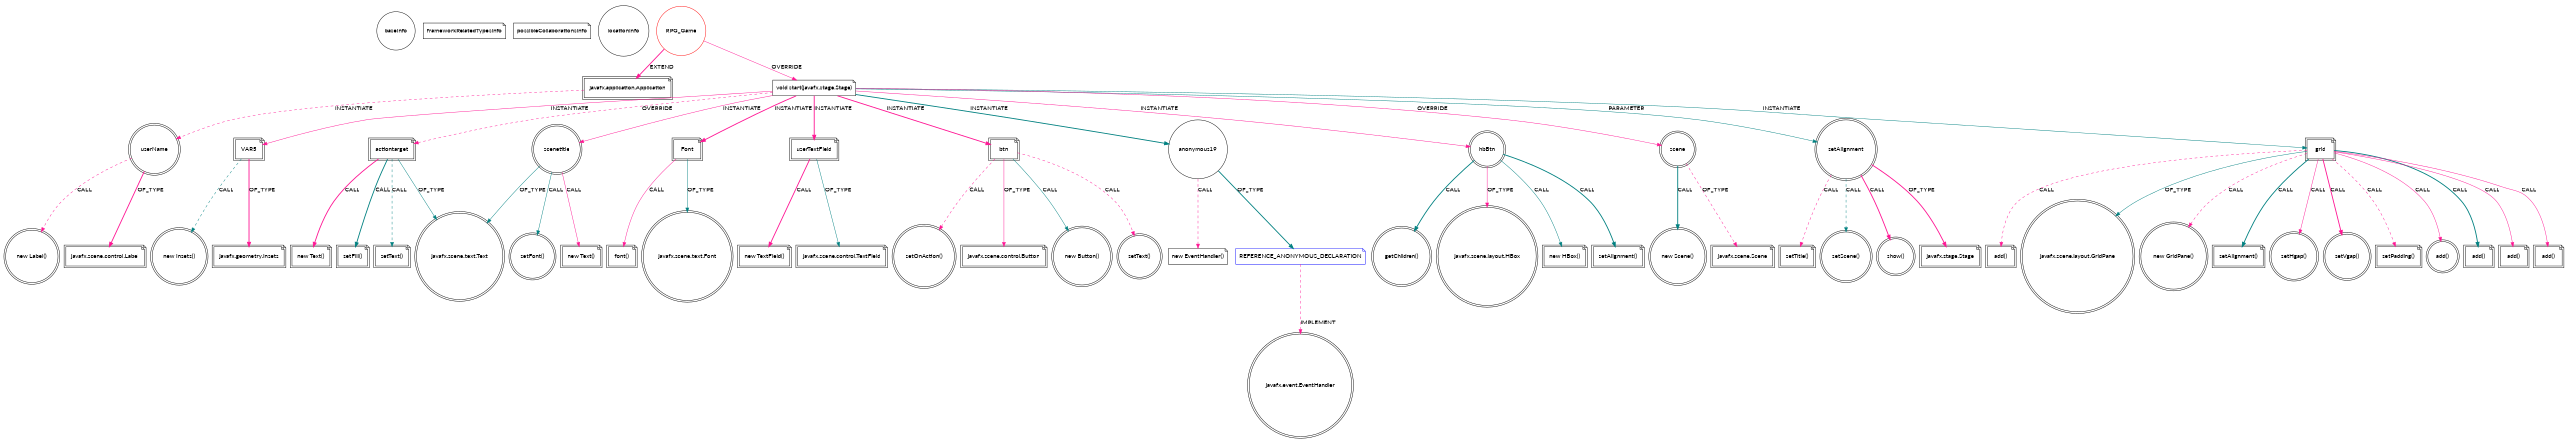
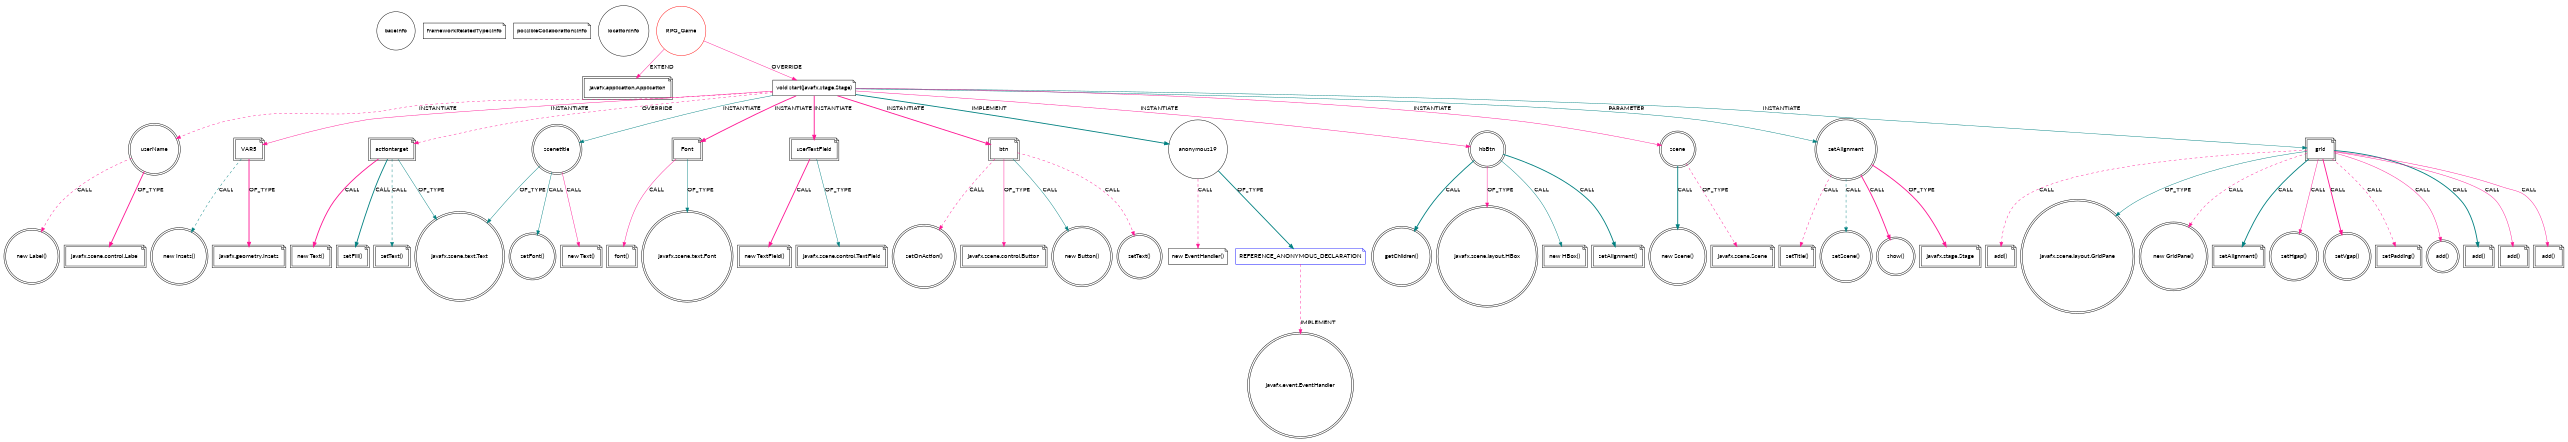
edge "RPG_Game" -> "javafx.application.Application": style bold -> solid
edge "javafx.application.Application" -> "userName": now "void start(javafx.stage.Stage)" -> "userName"
edge "void start(javafx.stage.Stage)" -> "anonymous19": label "INSTANTIATE" -> "IMPLEMENT"
edge "void start(javafx.stage.Stage)" -> "scene": label "OVERRIDE" -> "INSTANTIATE"
edge "void start(javafx.stage.Stage)" -> "scenetitle": color deeppink -> teal
